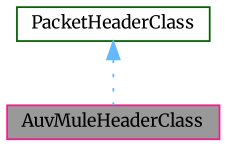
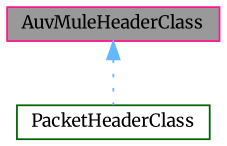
edge "AuvMuleHeaderClass" -> "PacketHeaderClass": reversed
